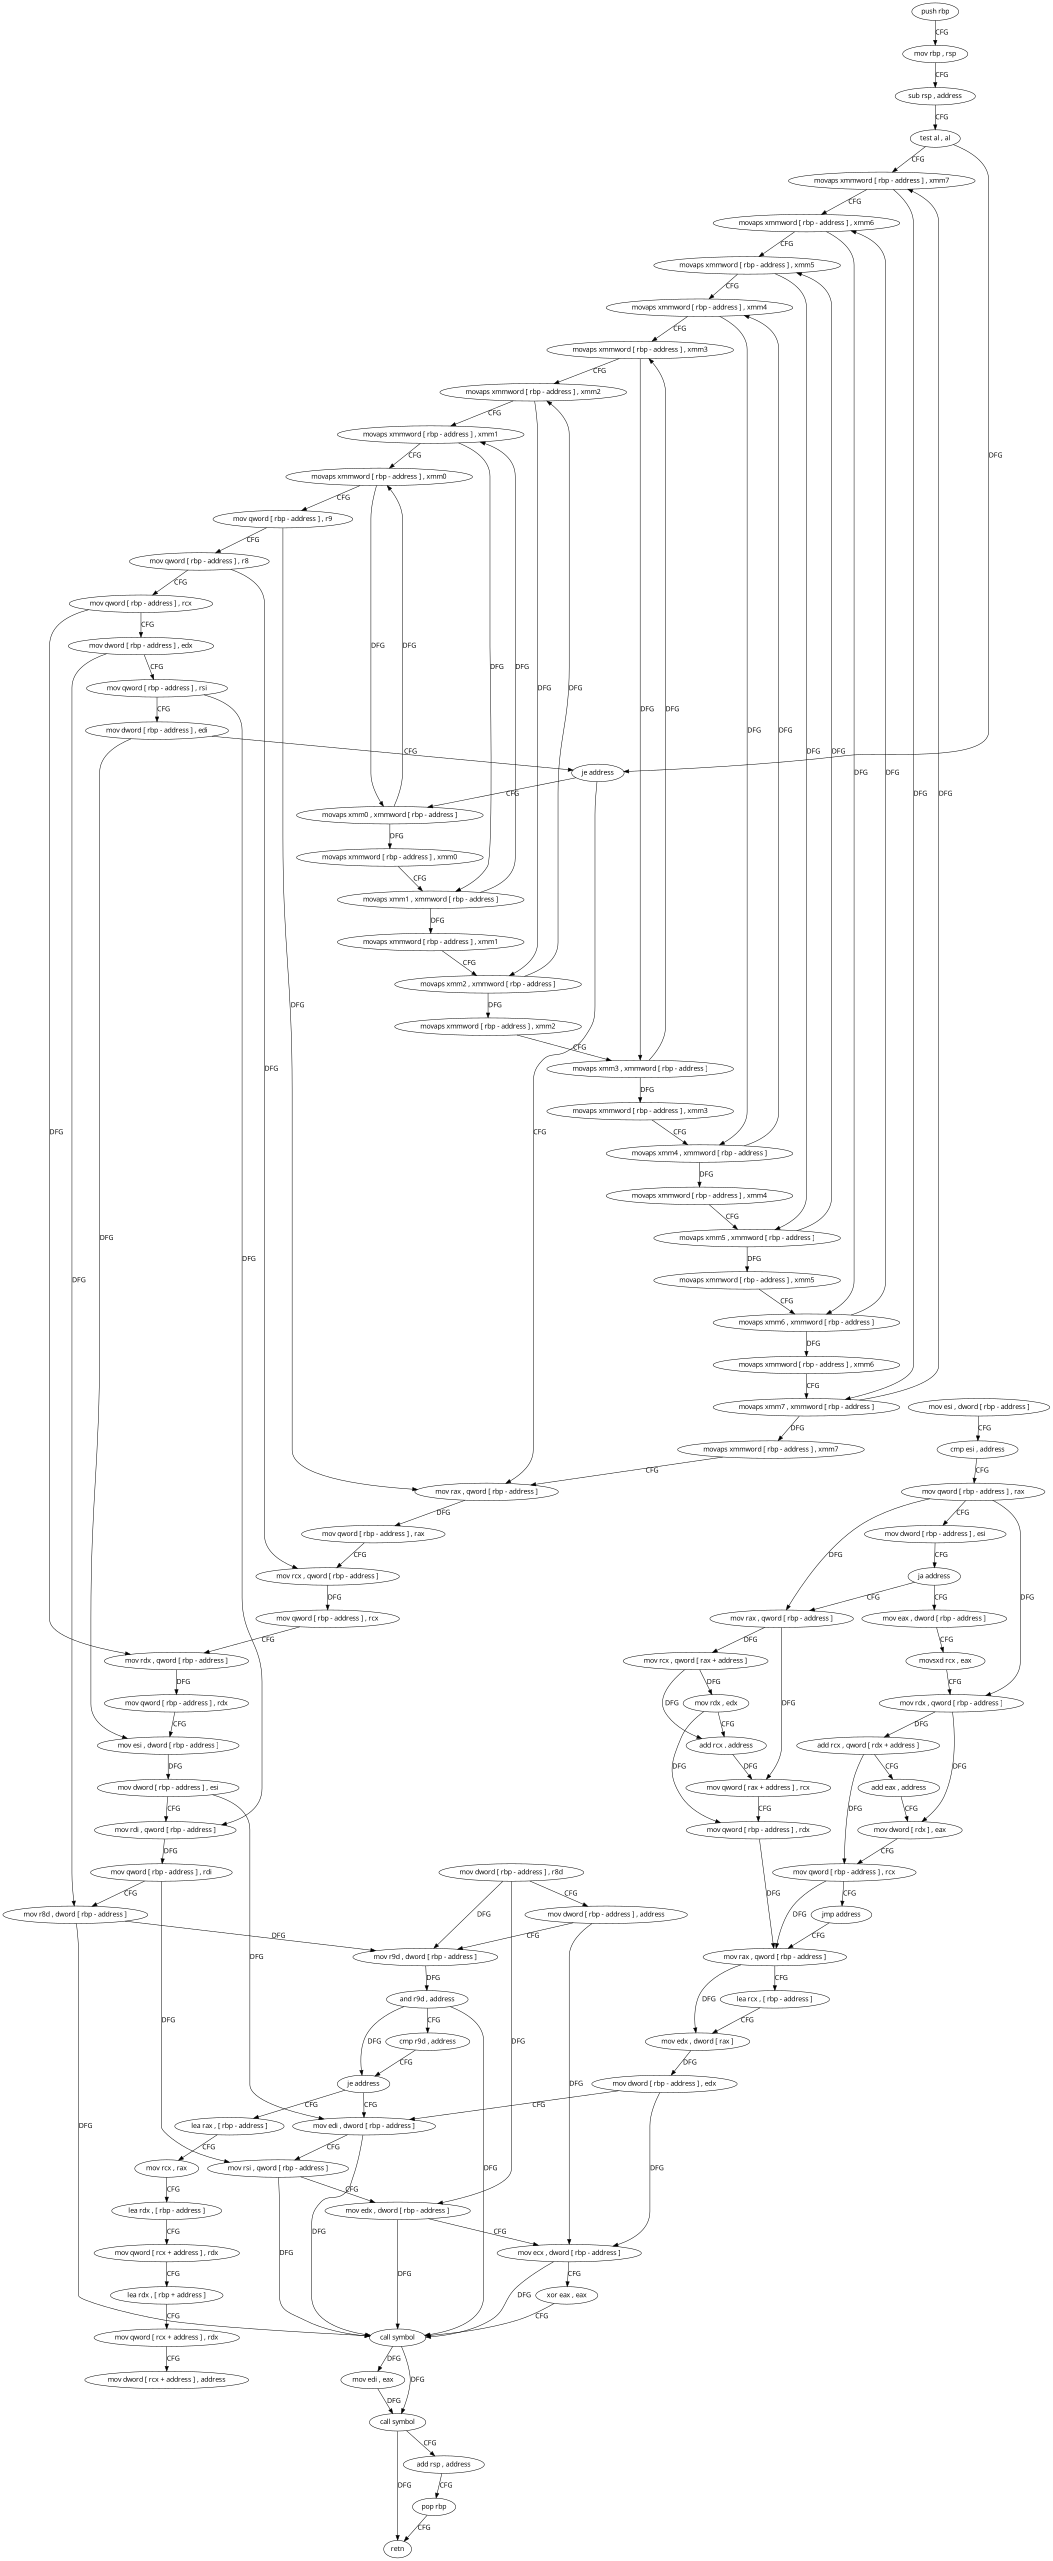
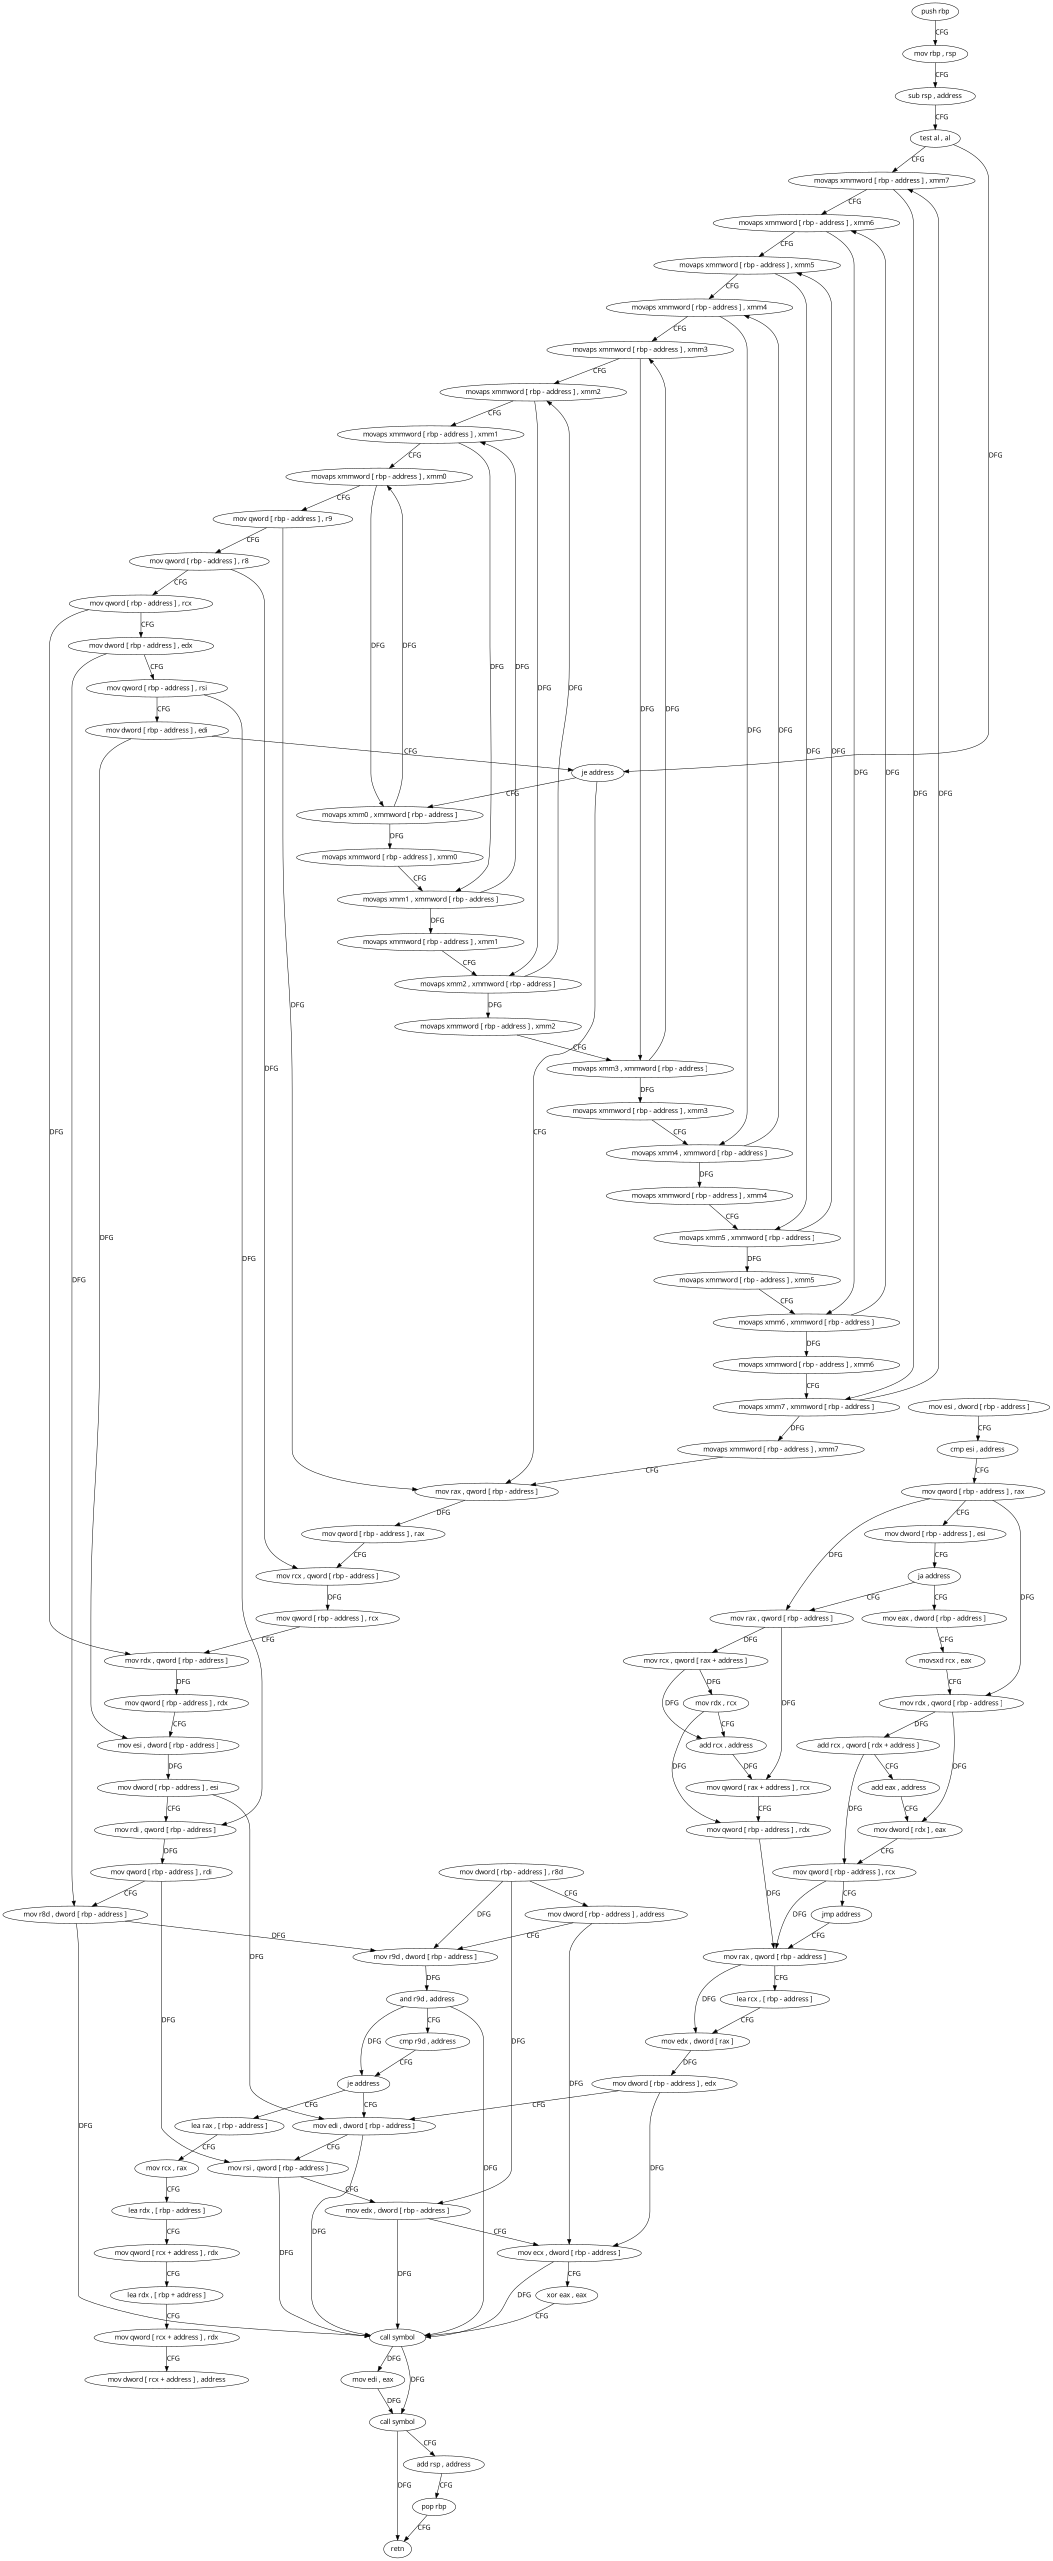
node "mov rdx , edx": label "mov rdx , edx" -> "mov rdx , rcx"
